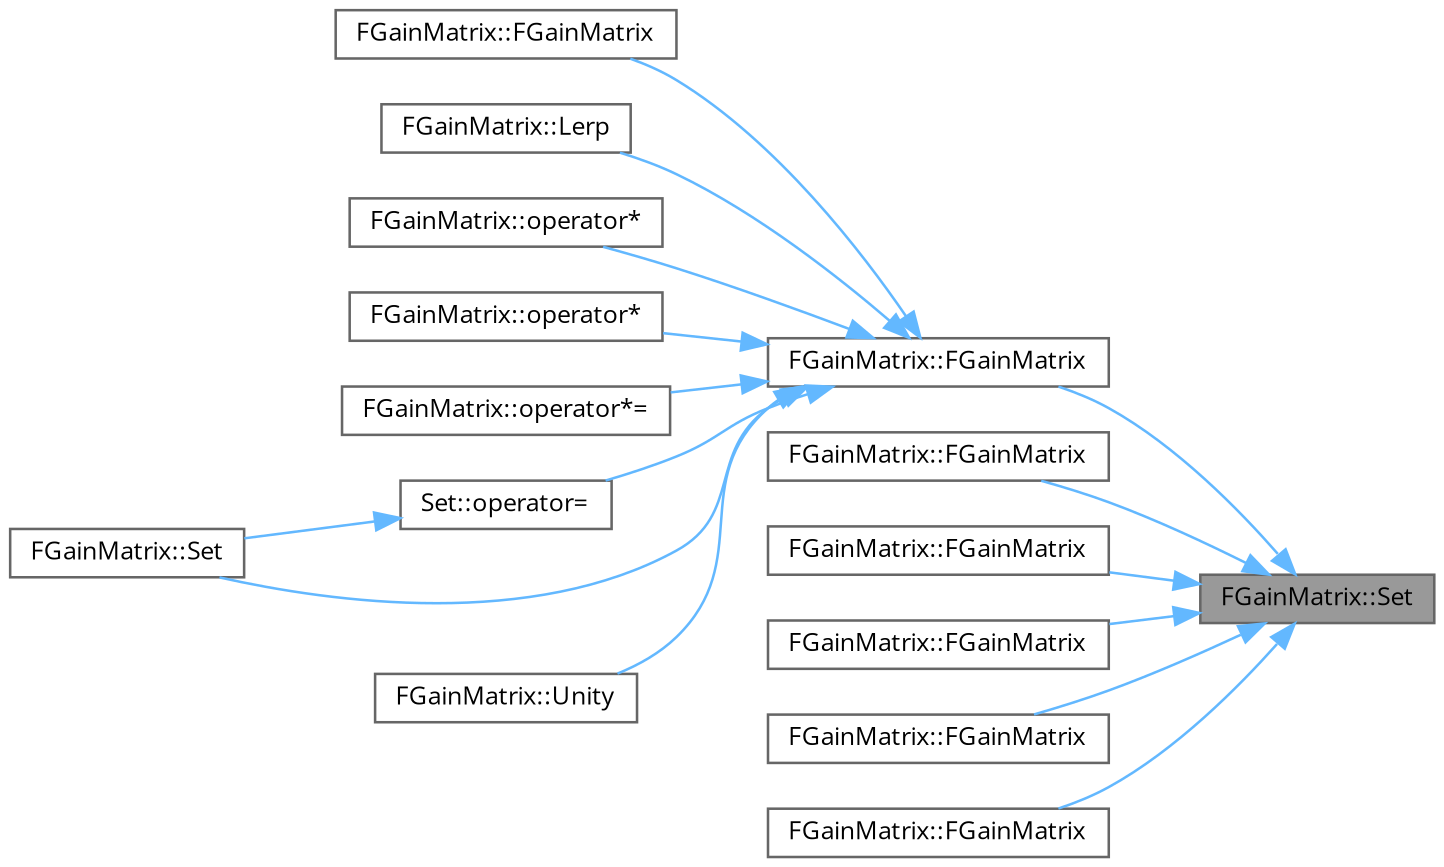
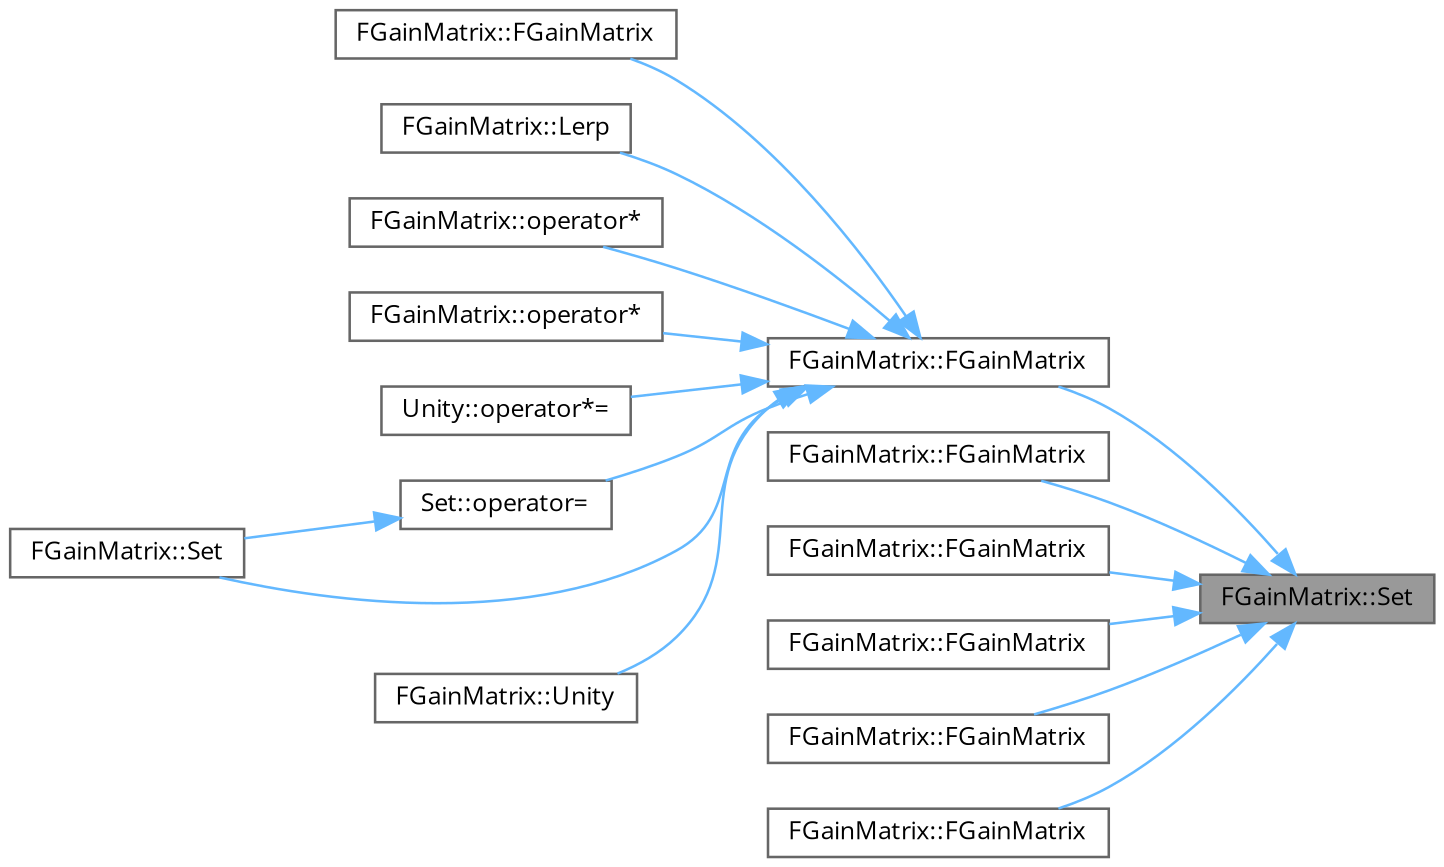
node "FGainMatrix::operator*=": label "FGainMatrix::operator*=" -> "Unity::operator*="
